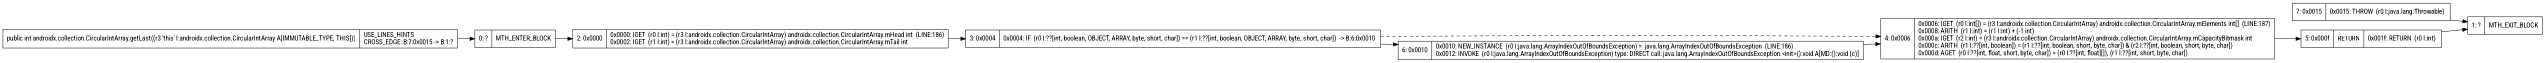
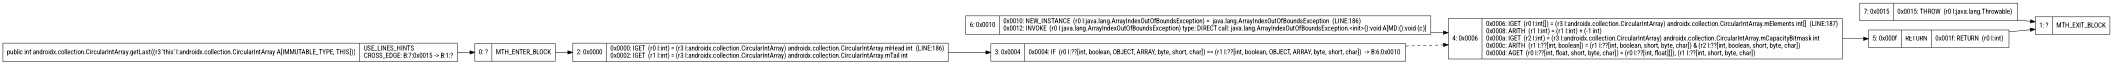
edge "3: 0x0004" -> "6: 0x0010": removed
